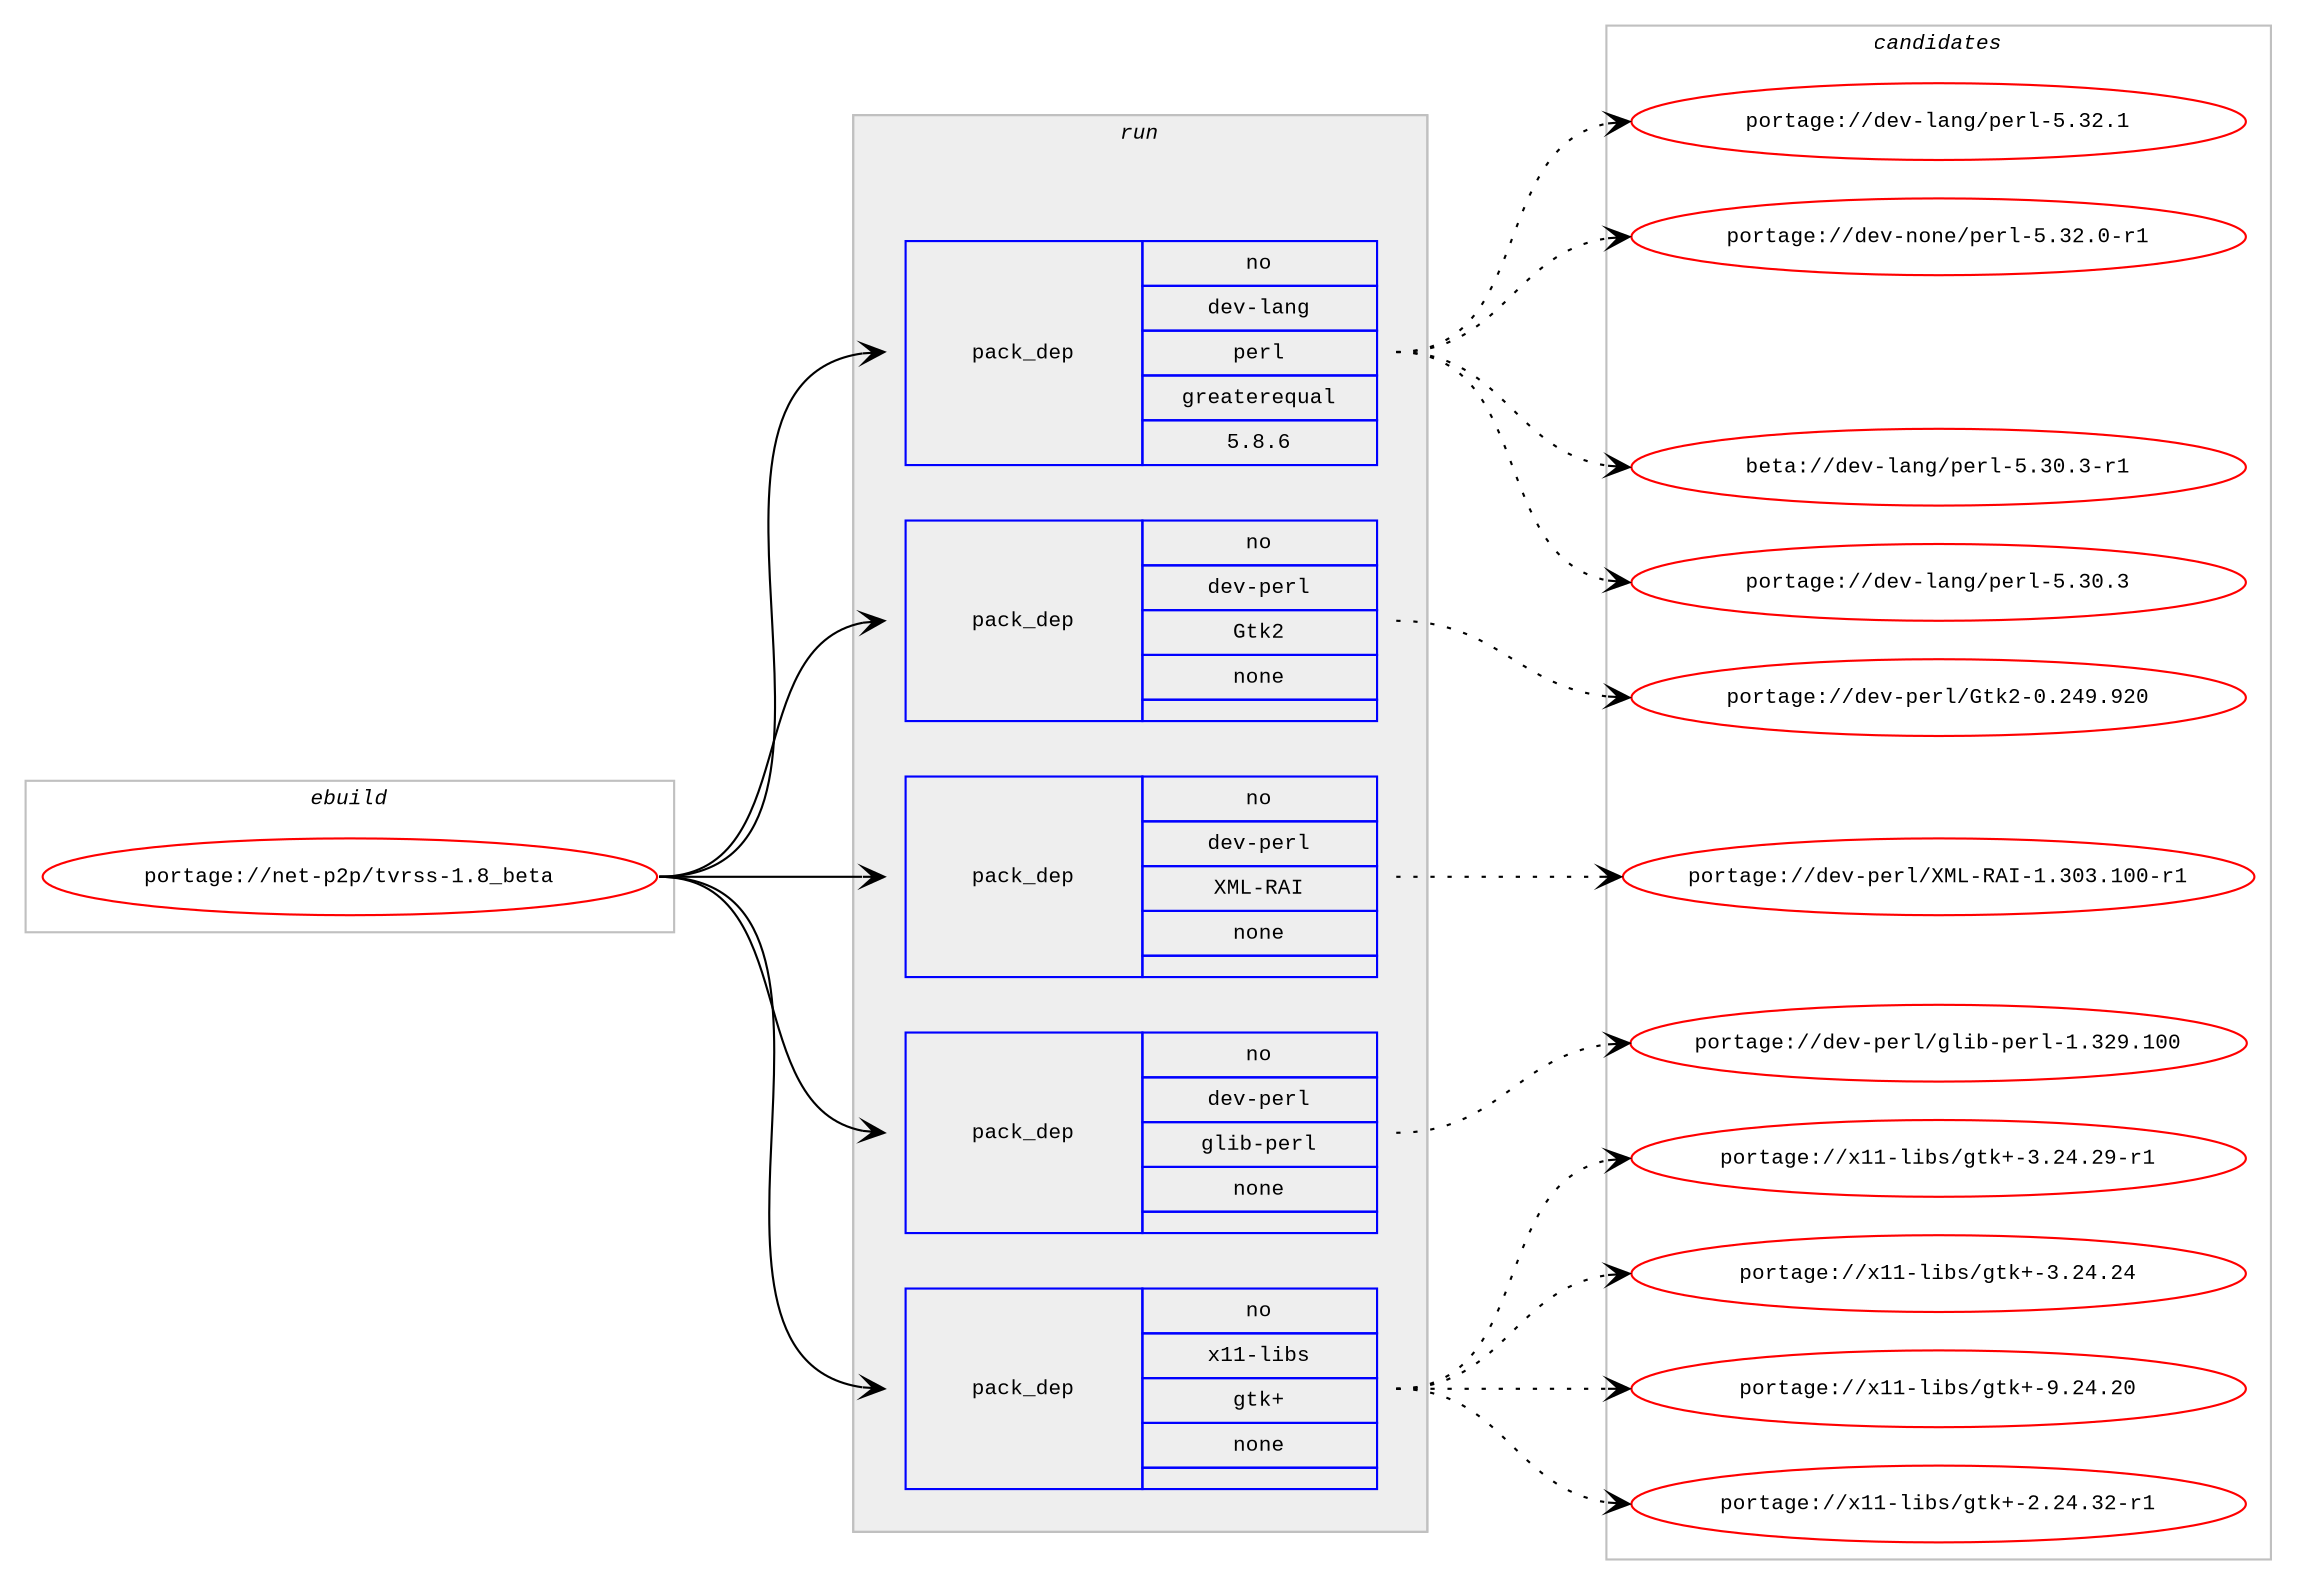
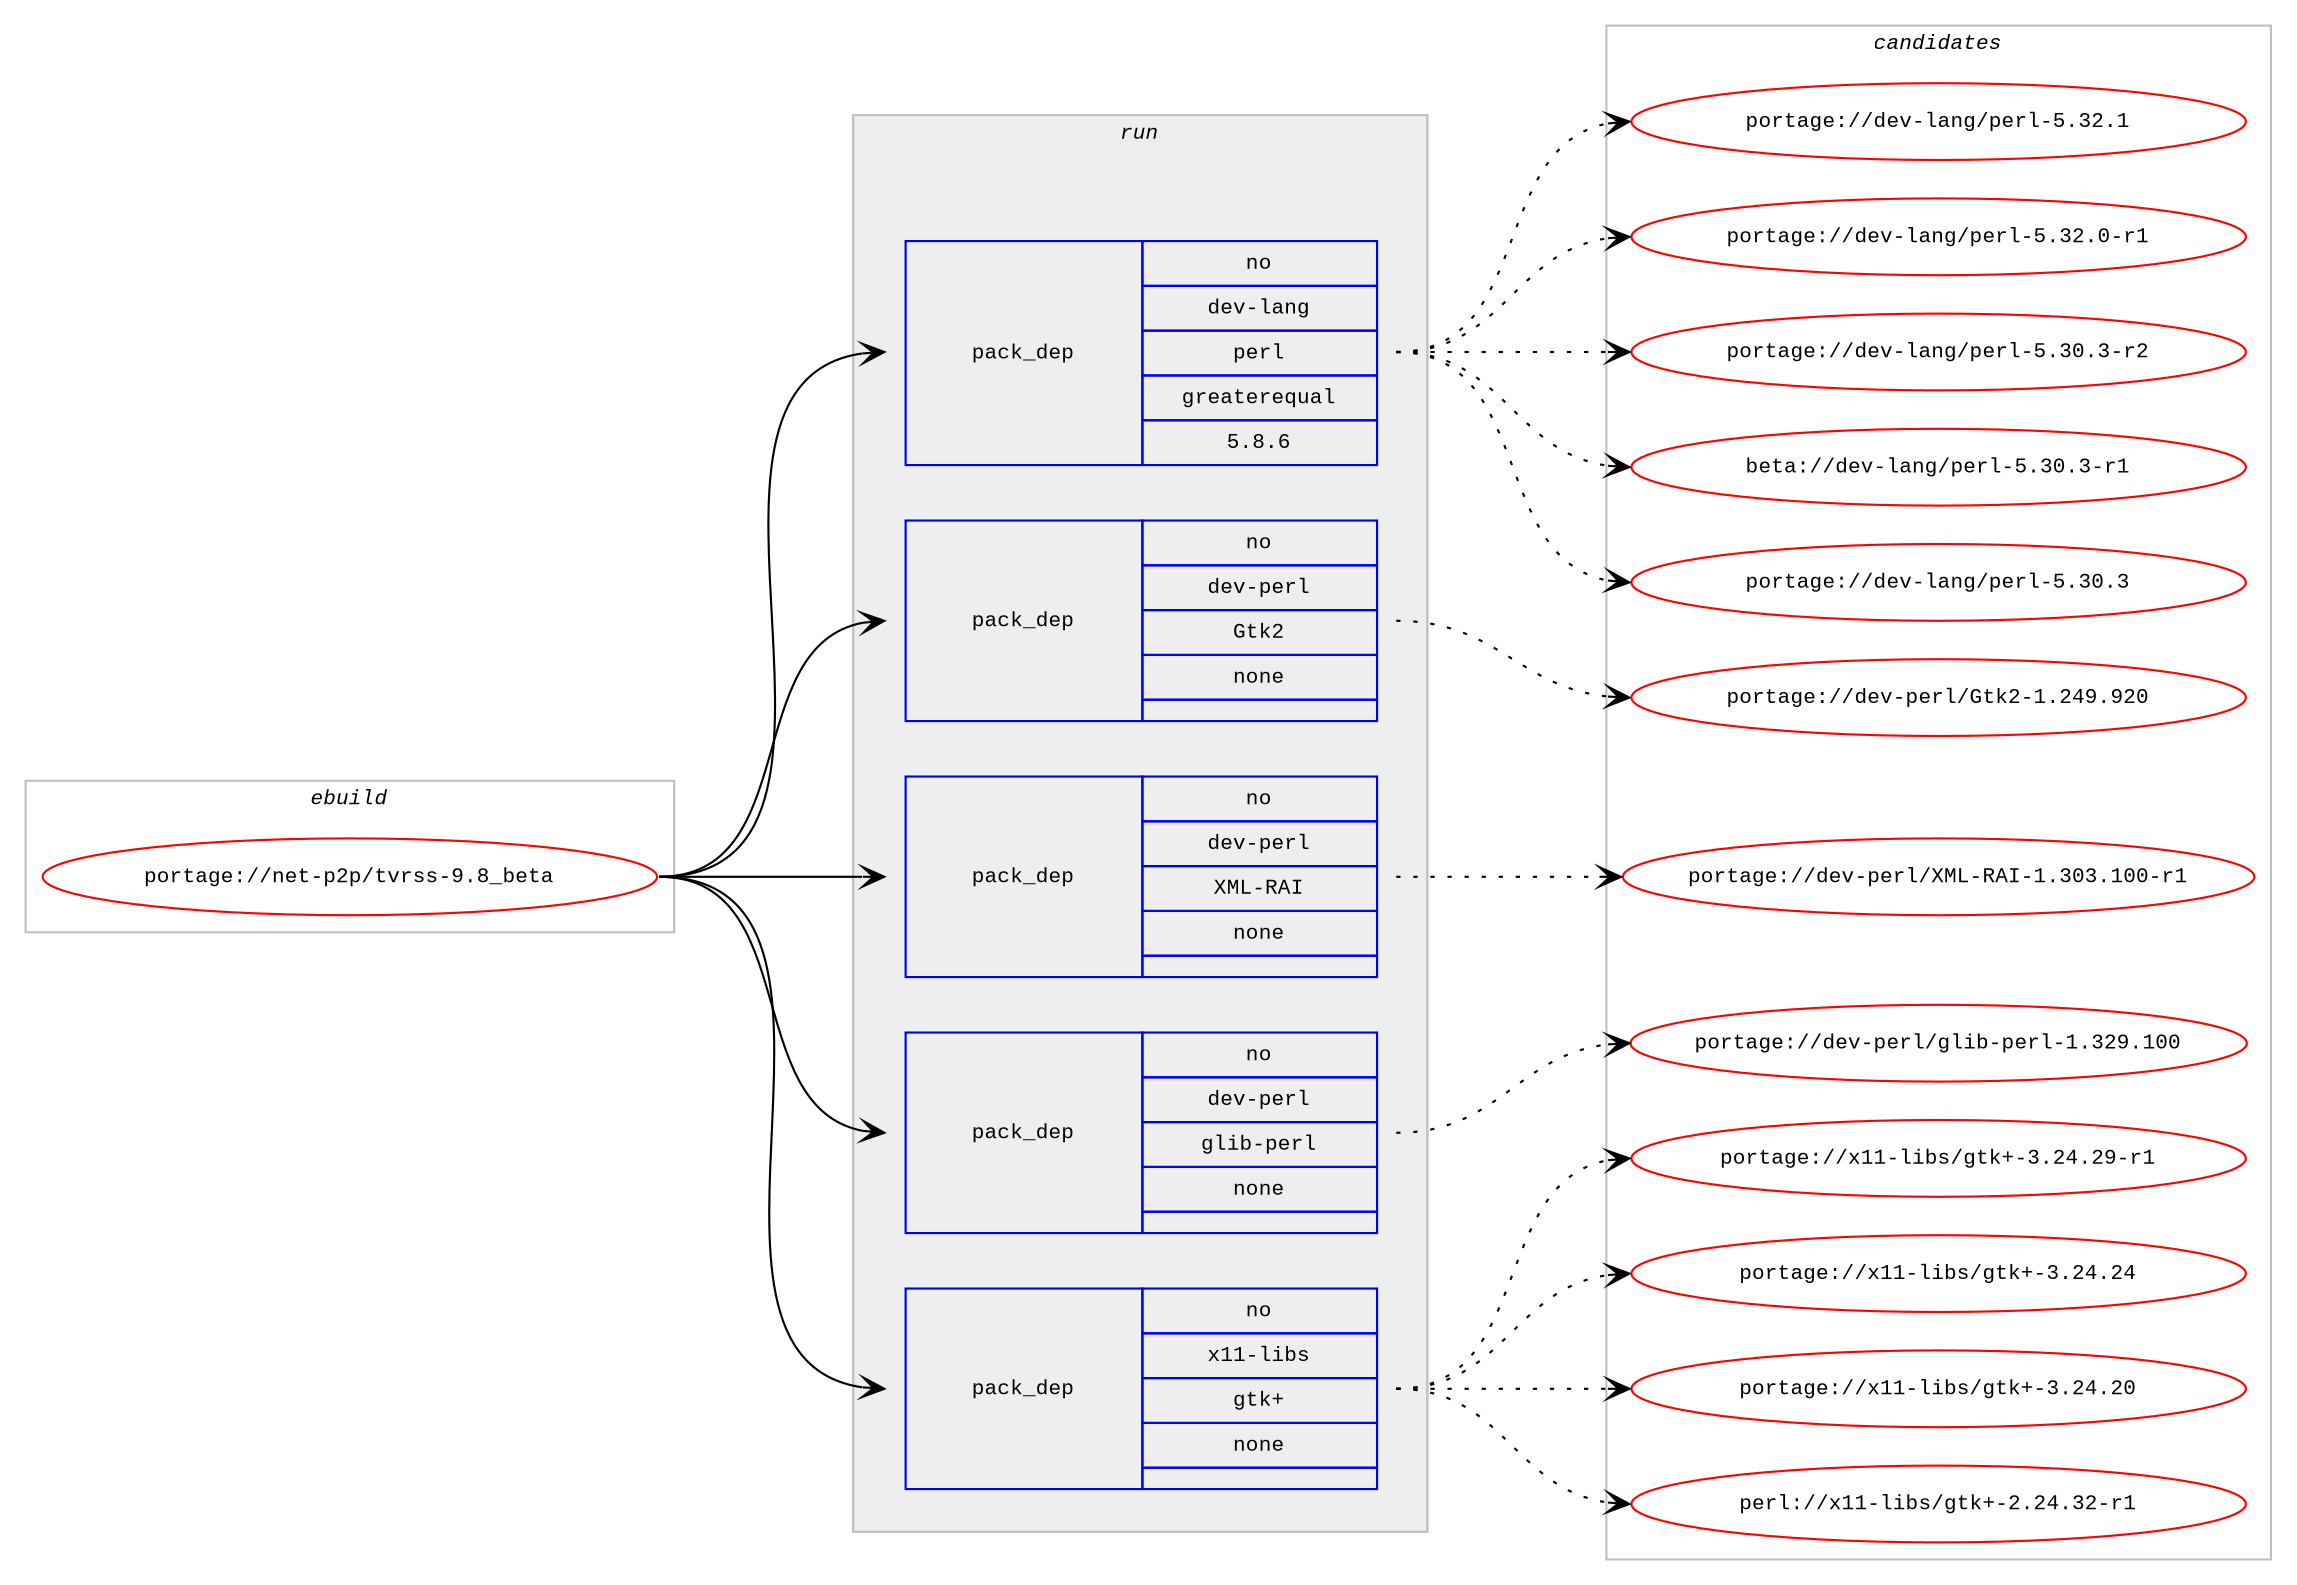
node "portage://dev-none/perl-5.32.0-r1": label "portage://dev-none/perl-5.32.0-r1" -> "portage://dev-lang/perl-5.32.0-r1"
node "portage://dev-lang/perl-5.30.3-r2": added
node "portage://dev-perl/Gtk2-0.249.920": label "portage://dev-perl/Gtk2-0.249.920" -> "portage://dev-perl/Gtk2-1.249.920"
node "portage://net-p2p/tvrss-1.8_beta": label "portage://net-p2p/tvrss-1.8_beta" -> "portage://net-p2p/tvrss-9.8_beta"
node "portage://x11-libs/gtk+-9.24.20": label "portage://x11-libs/gtk+-9.24.20" -> "portage://x11-libs/gtk+-3.24.20"
node "portage://x11-libs/gtk+-2.24.32-r1": label "portage://x11-libs/gtk+-2.24.32-r1" -> "perl://x11-libs/gtk+-2.24.32-r1"
